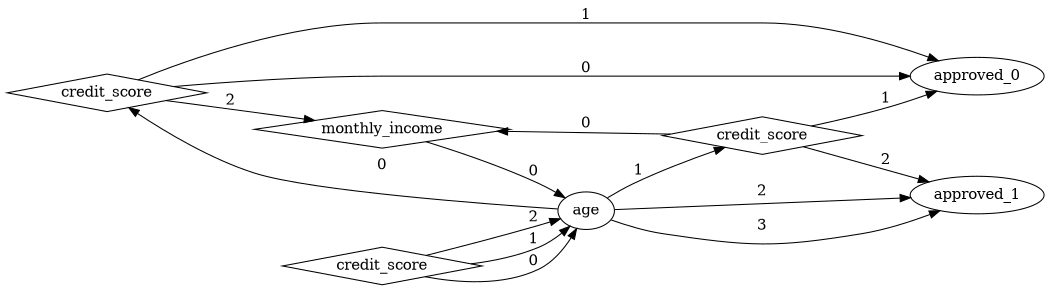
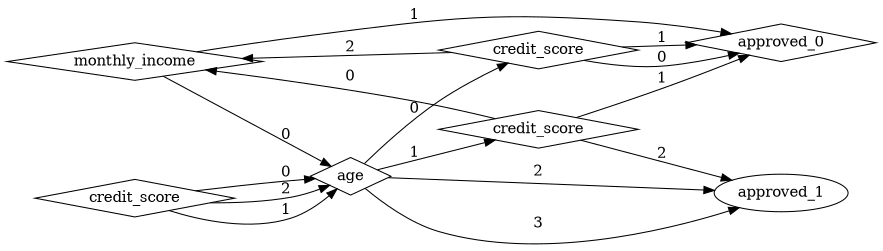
edge "monthly_income" -> "approved_0": added, label "1"
node "approved_0": shape ellipse -> diamond
node "age": shape ellipse -> diamond
